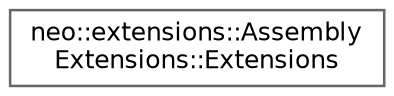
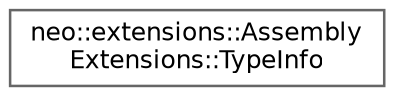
node "neo::extensions::Assembly Extensions::Extensions": label "neo::extensions::Assembly Extensions::Extensions" -> "neo::extensions::Assembly Extensions::TypeInfo"
